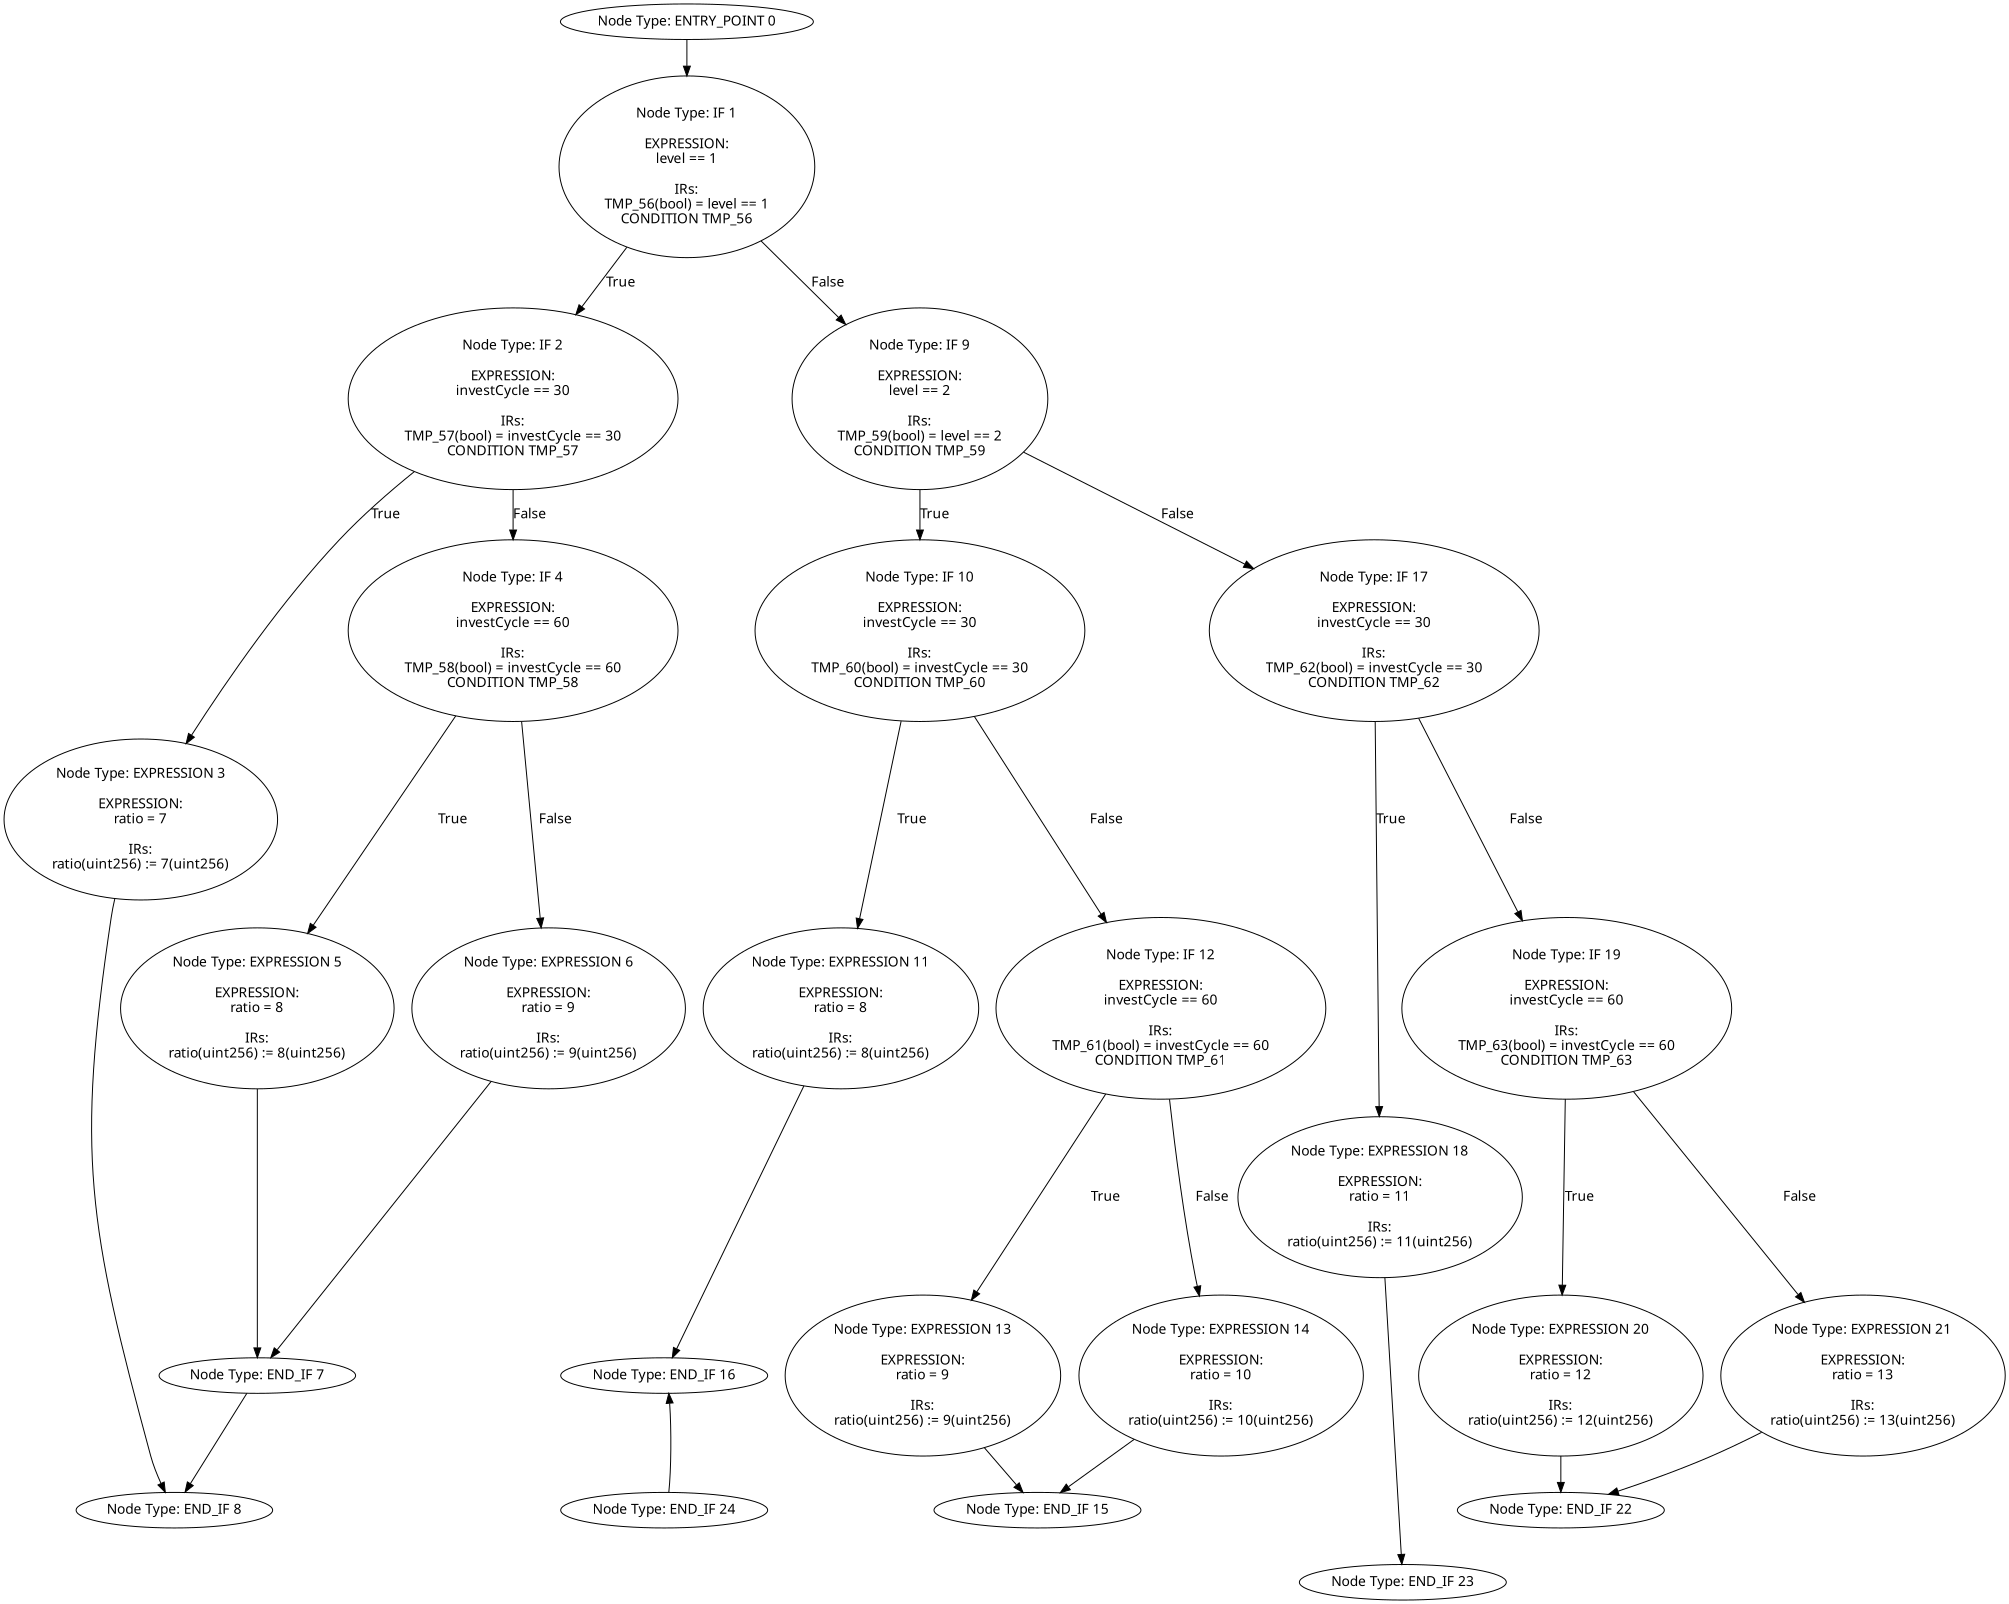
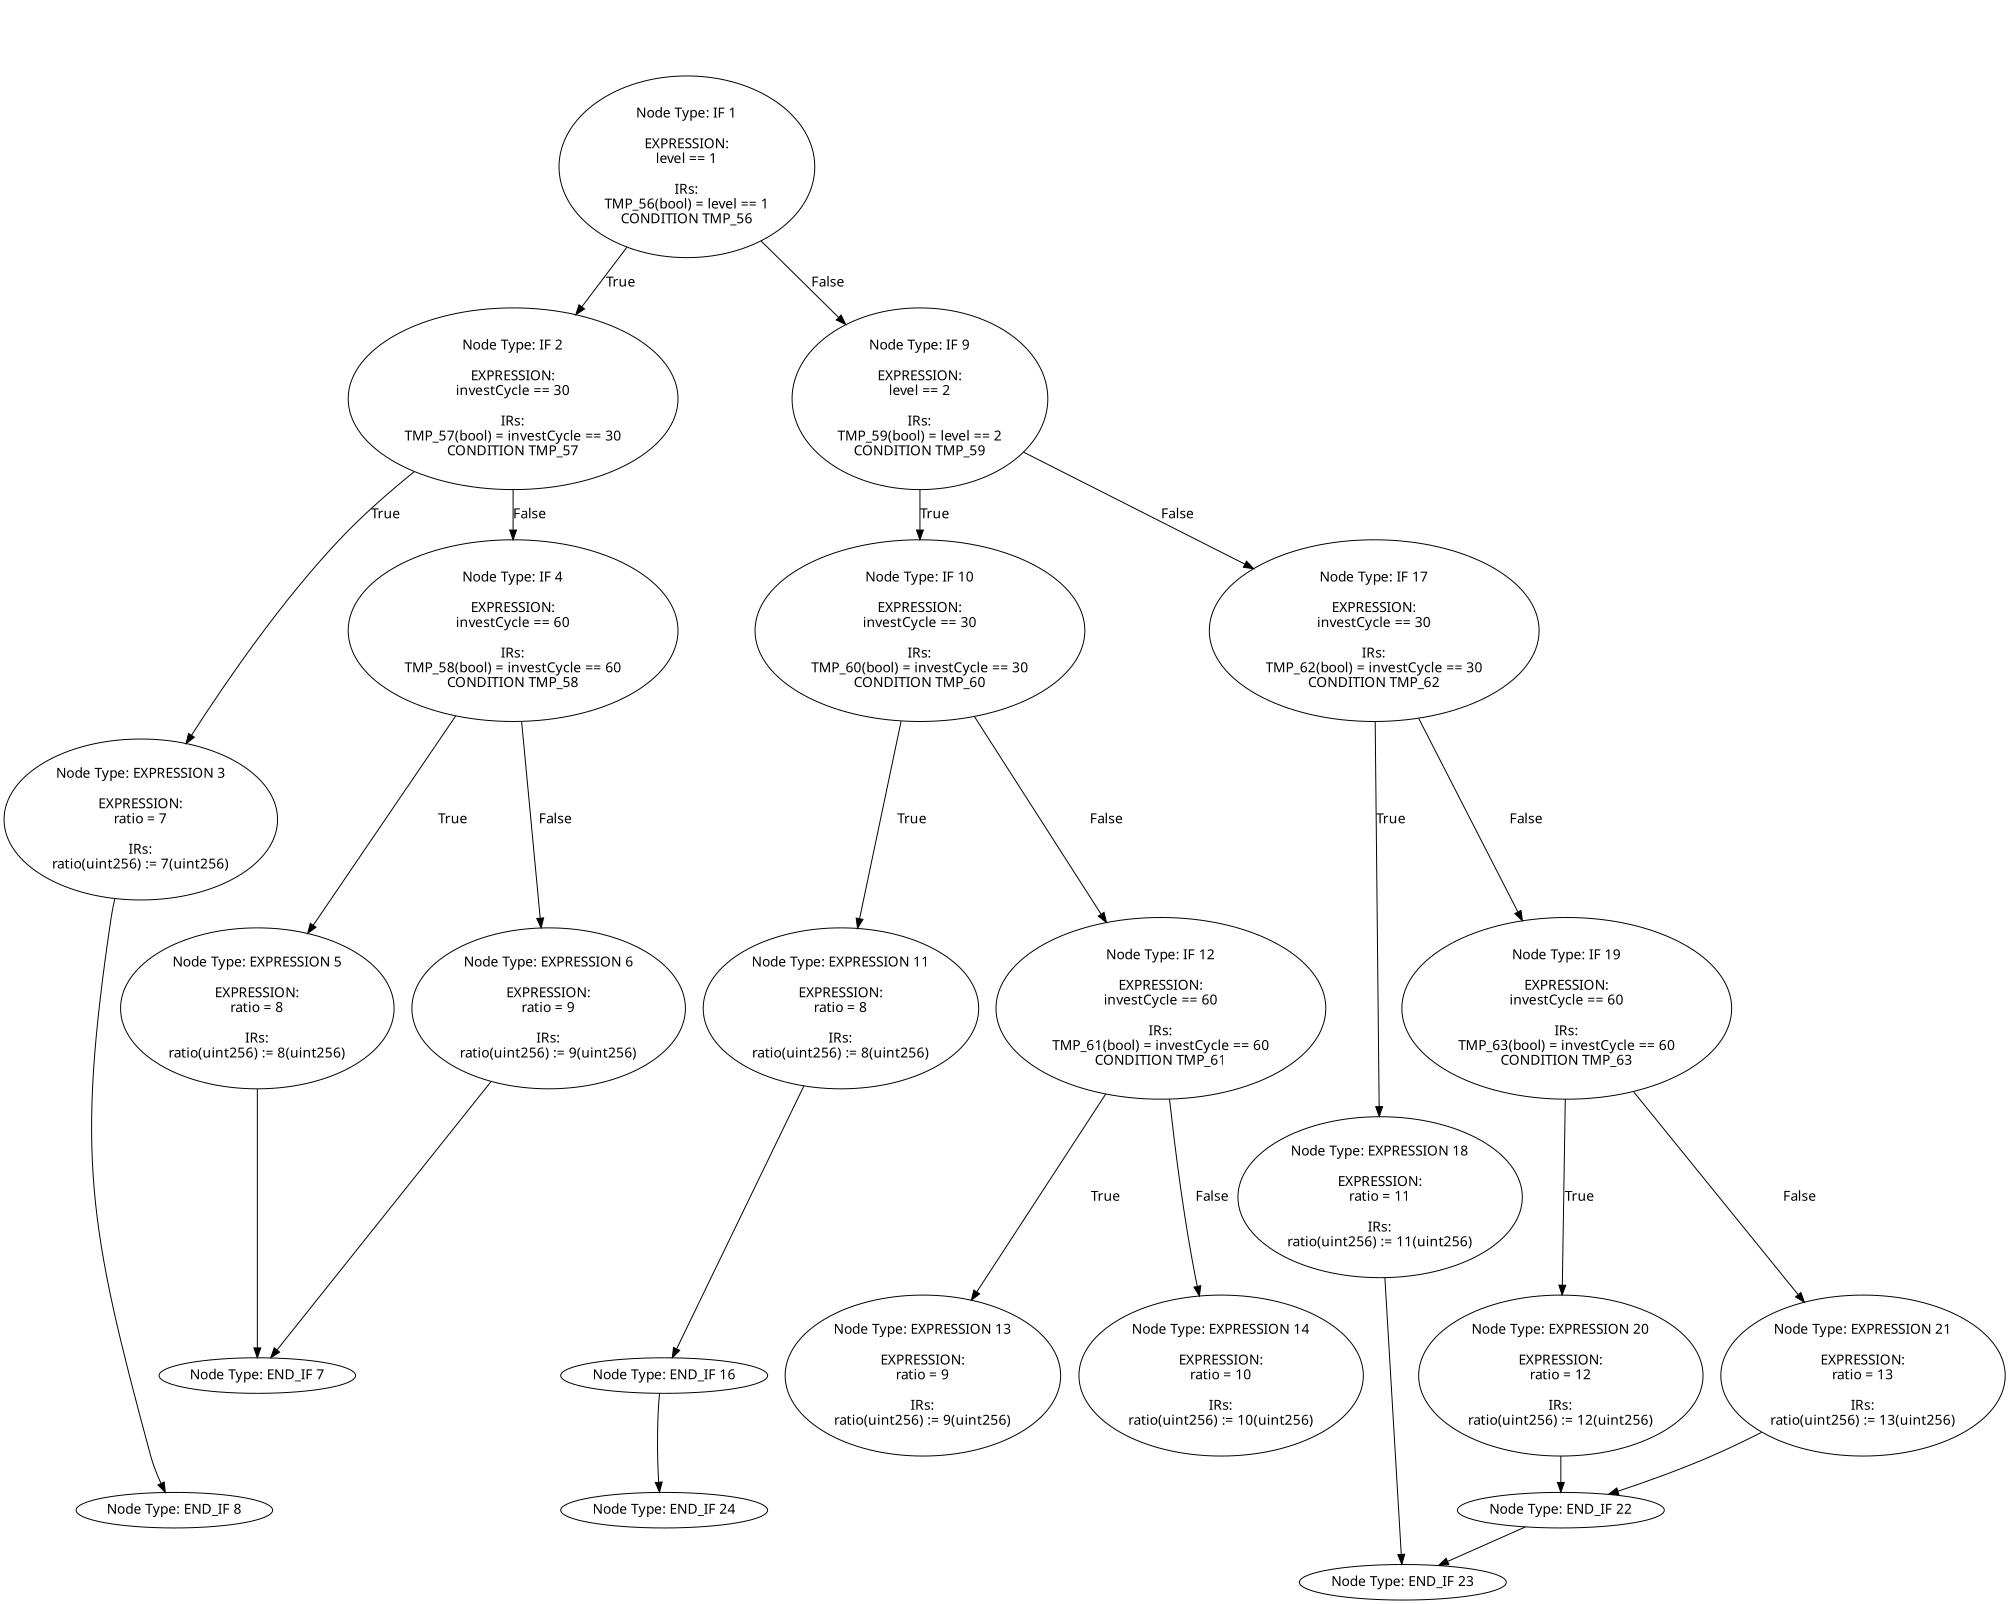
node "Node Type: ENTRY_POINT 0": removed
edge "Node Type: END_IF 7" -> "Node Type: END_IF 8": removed
edge "Node Type: END_IF 24" -> "Node Type: END_IF 16": reversed
node "Node Type: END_IF 15": removed
edge "Node Type: END_IF 22" -> "Node Type: END_IF 23": added
